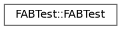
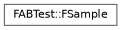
node "FABTest::FABTest": label "FABTest::FABTest" -> "FABTest::FSample"
